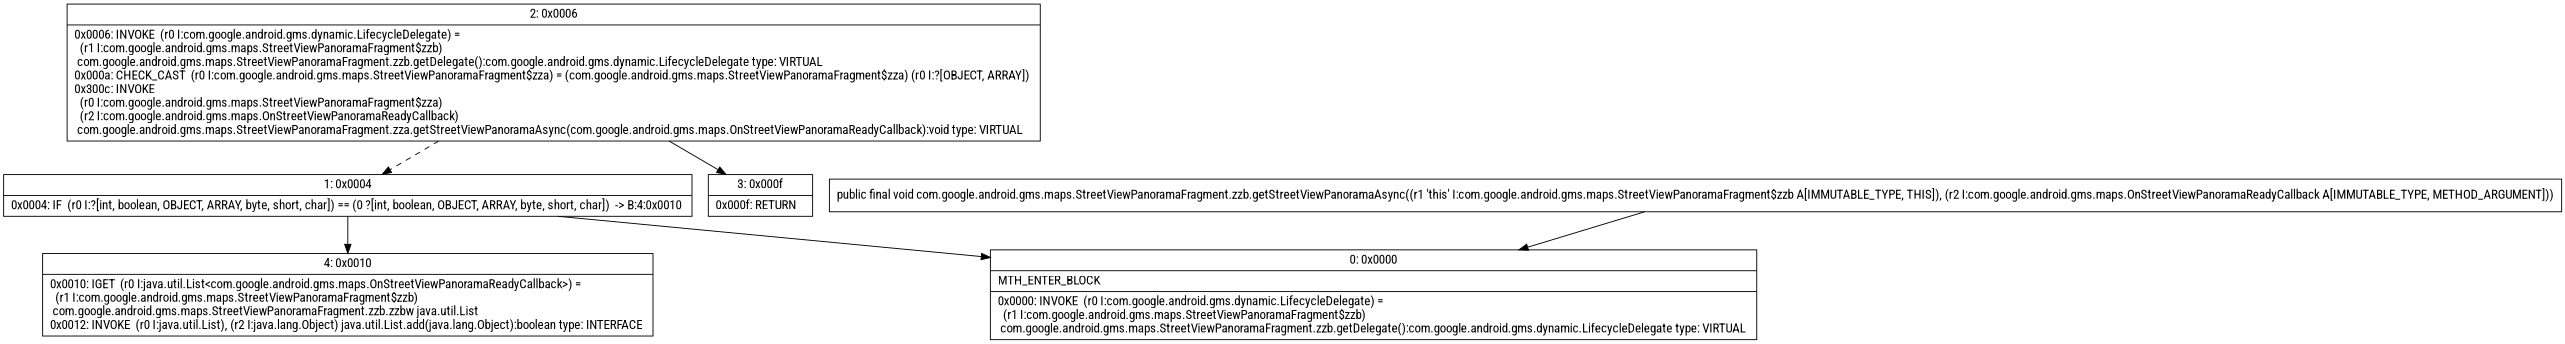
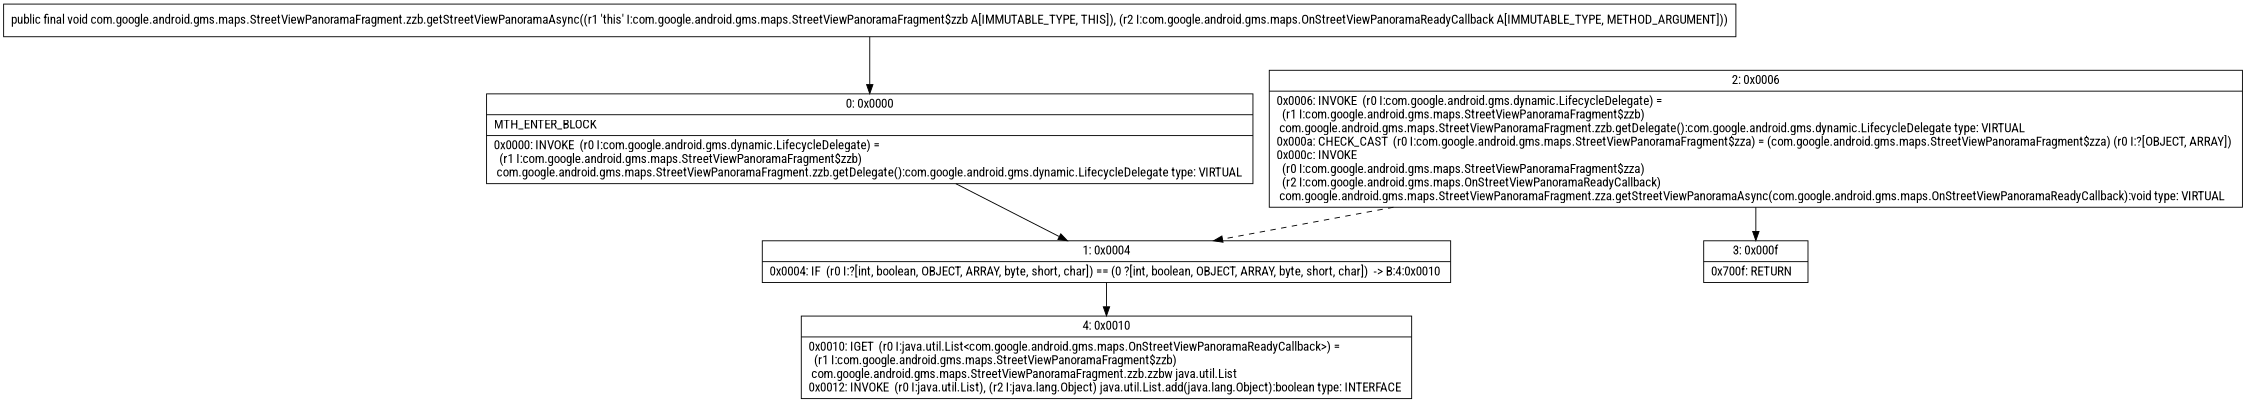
node "2: 0x0006": text "0x300c: INVOKE" -> "0x000c: INVOKE"
node "3: 0x000f": text "0x000f: RETURN" -> "0x700f: RETURN"
edge "1: 0x0004" -> "0: 0x0000": reversed
